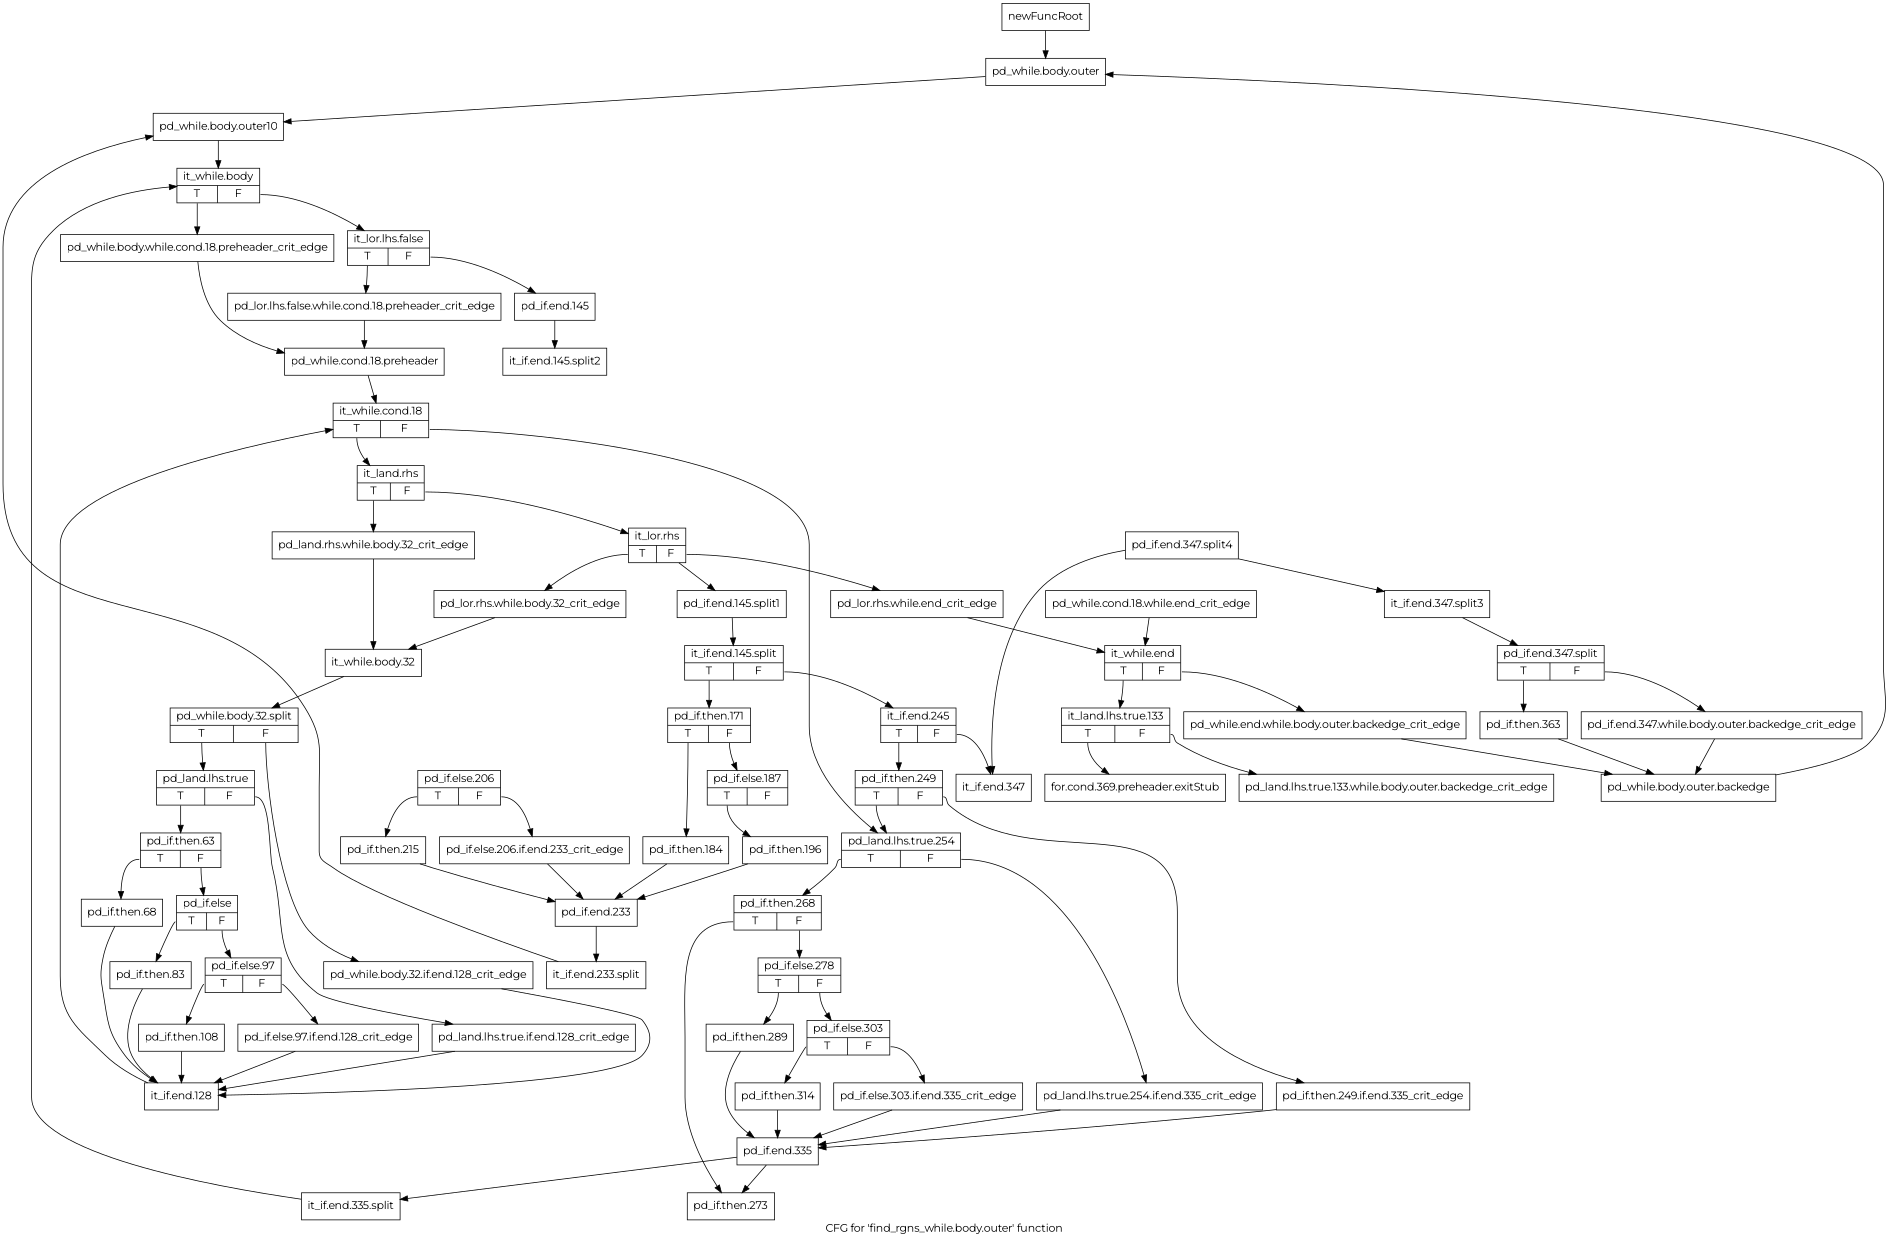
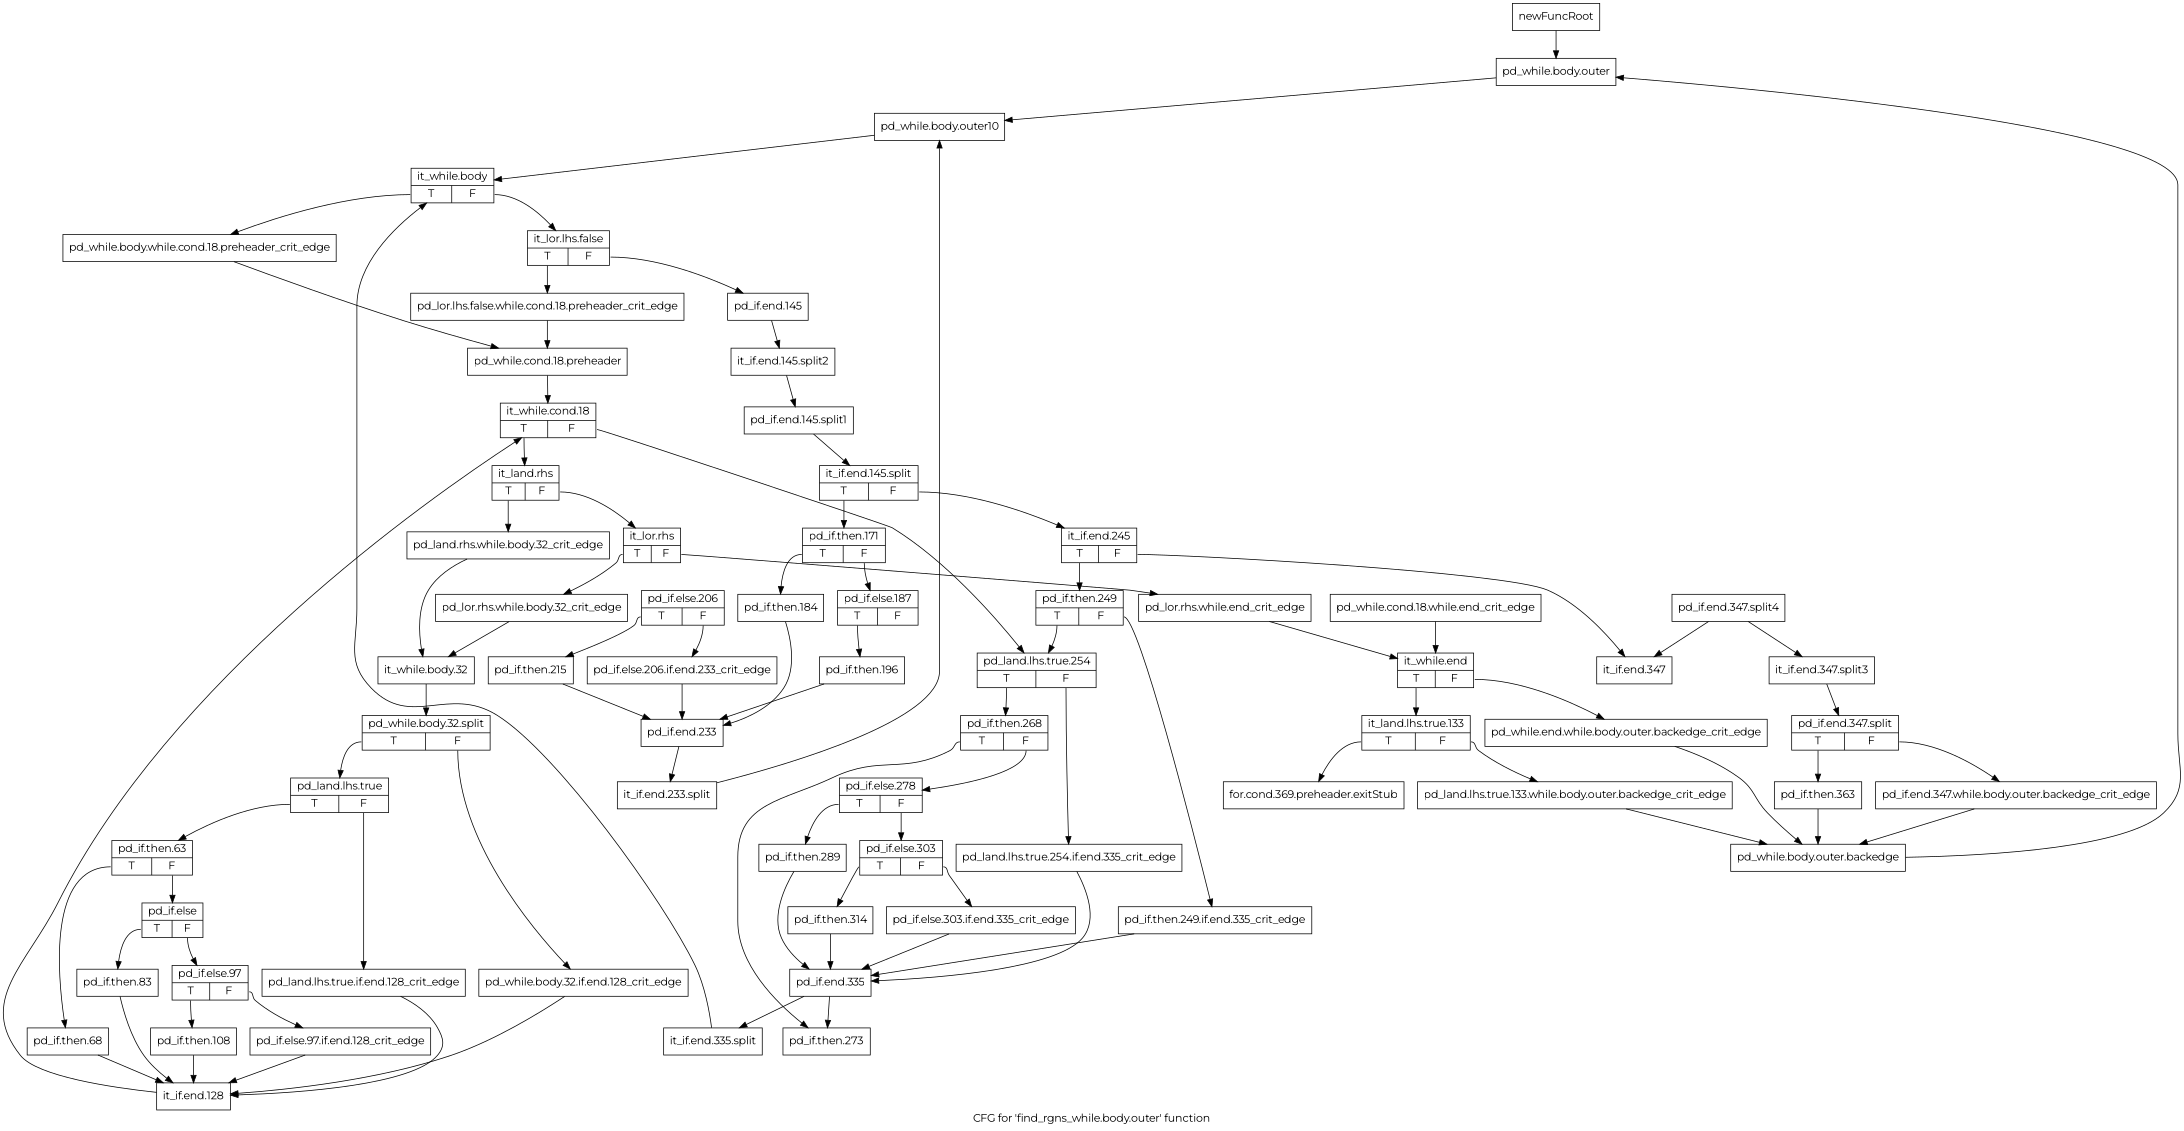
edge "it_lor.rhs" -> "pd_if.end.145.split1": now "it_if.end.145.split2" -> "pd_if.end.145.split1"
edge "pd_land.lhs.true.133.while.body.outer.backedge_crit_edge" -> "pd_while.body.outer.backedge": added
